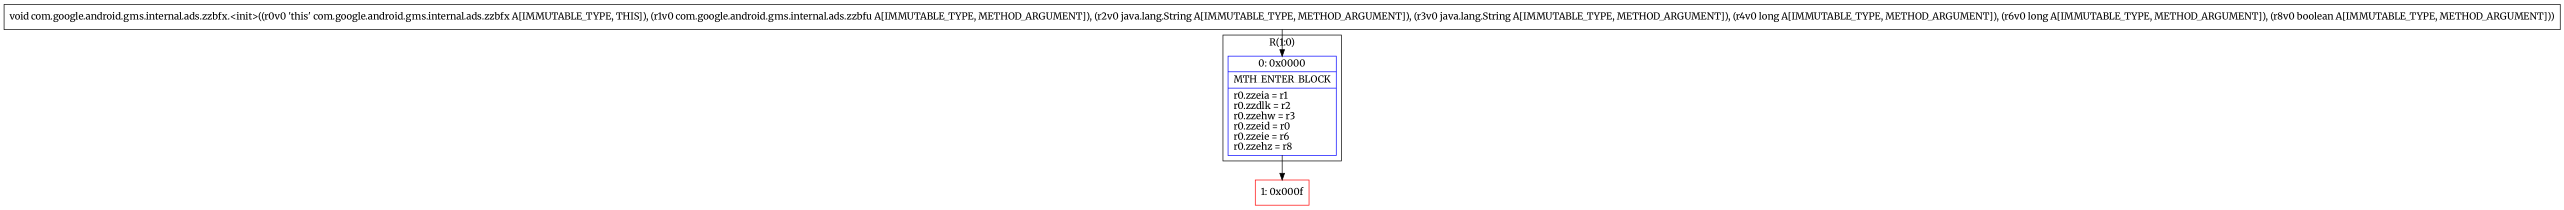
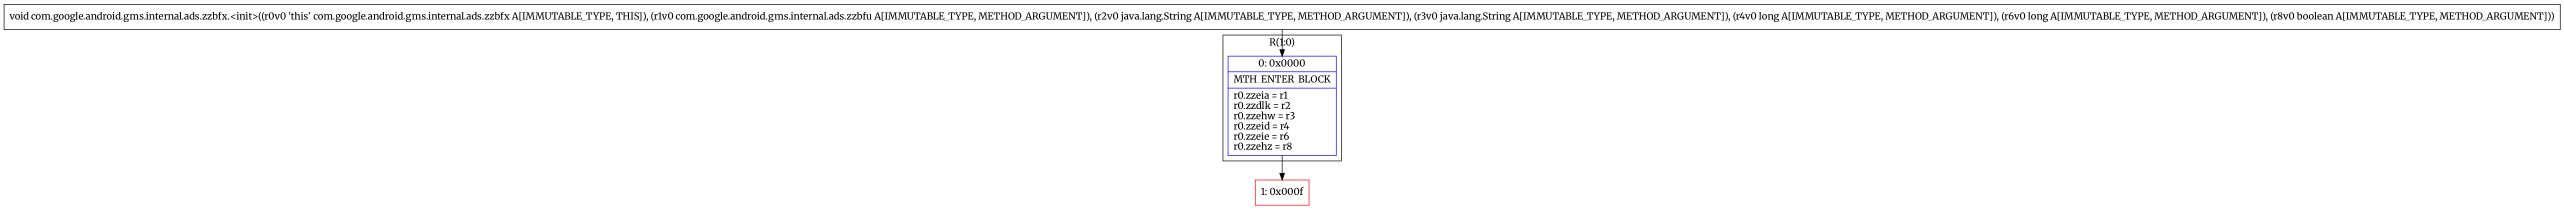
node "0: 0x0000": text "r0.zzeid = r0" -> "r0.zzeid = r4"
